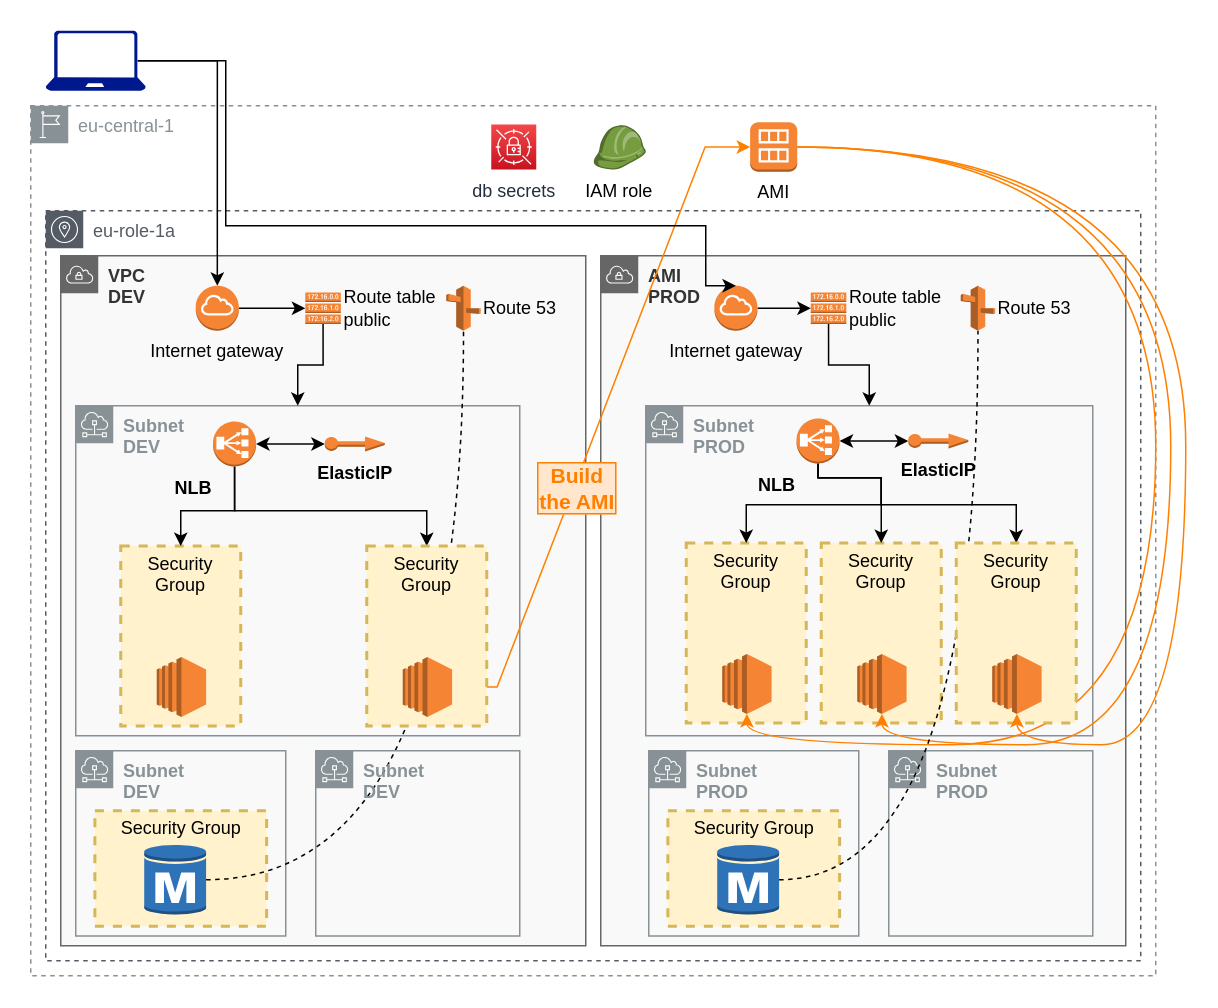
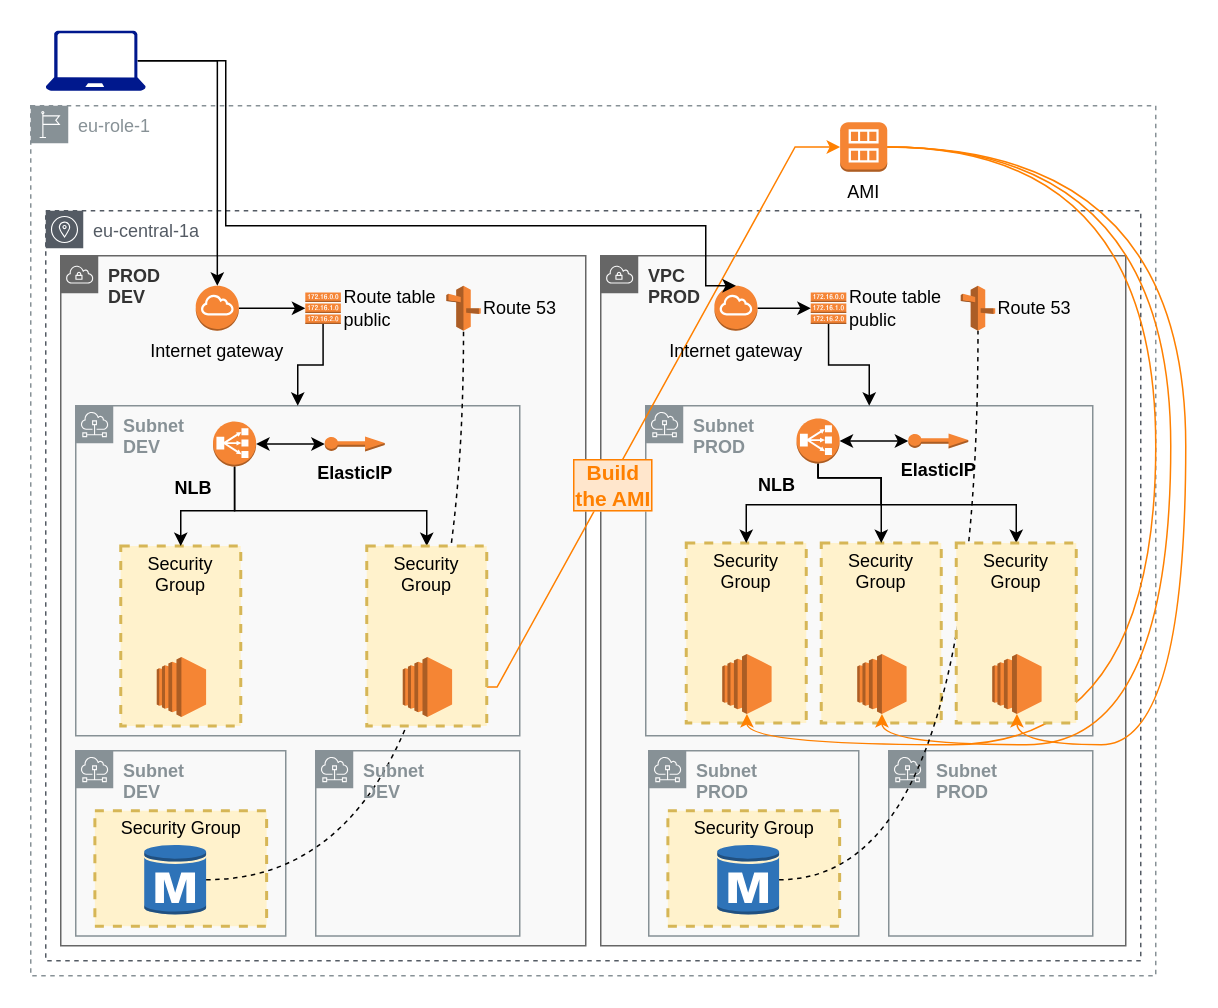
node "eu-central-1": label "eu-central-1" -> "eu-role-1"
node "db secrets": removed
node "IAM role": removed
node "AMI": moved (774, 147) -> (864, 147)
node "eu-role-1a": label "eu-role-1a" -> "eu-central-1a"
node "VPC DEV": label "VPC DEV" -> "PROD DEV"
node "AMI PROD": label "AMI PROD" -> "VPC PROD"
